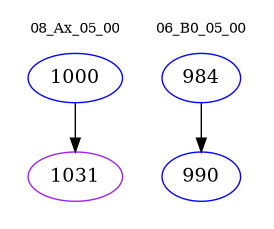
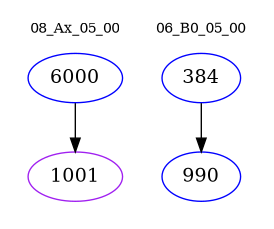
node "1000": label "1000" -> "6000"
node "984": label "984" -> "384"
node "1031": label "1031" -> "1001"
